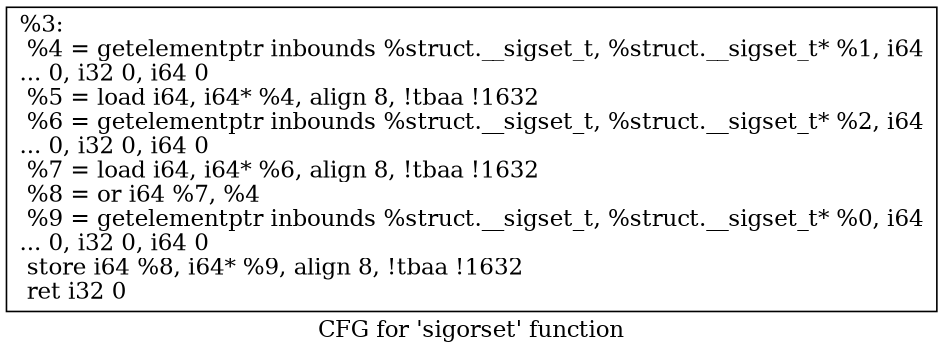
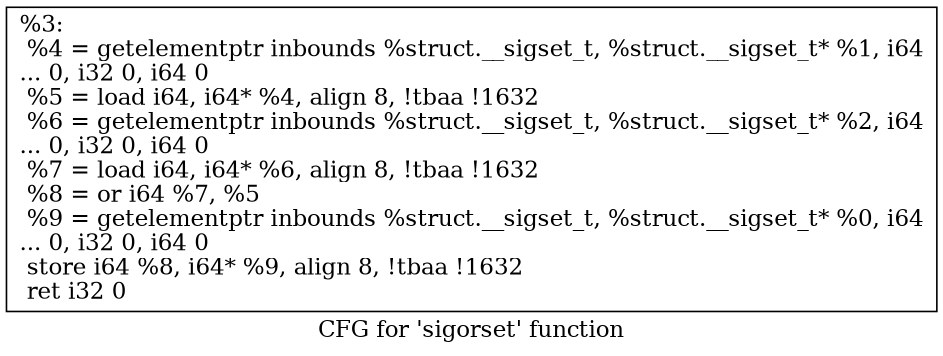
node "%3:": text "%8 = or i64 %7, %4" -> "%8 = or i64 %7, %5"
